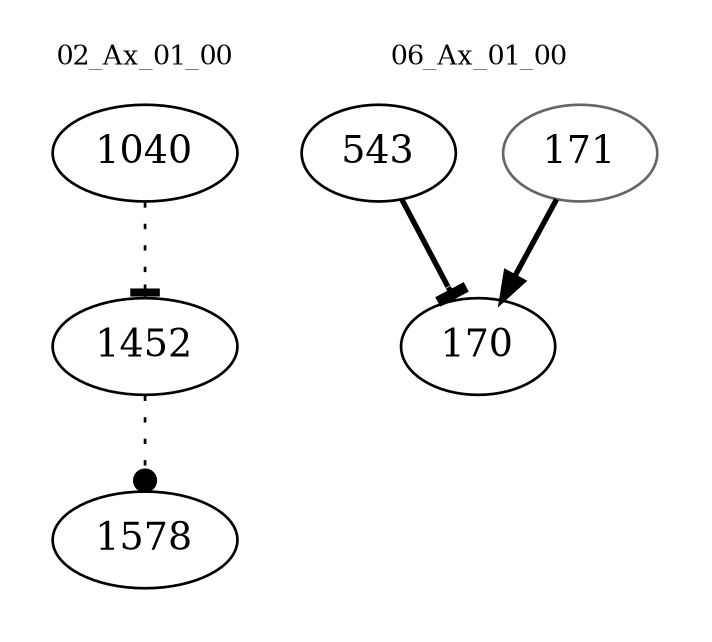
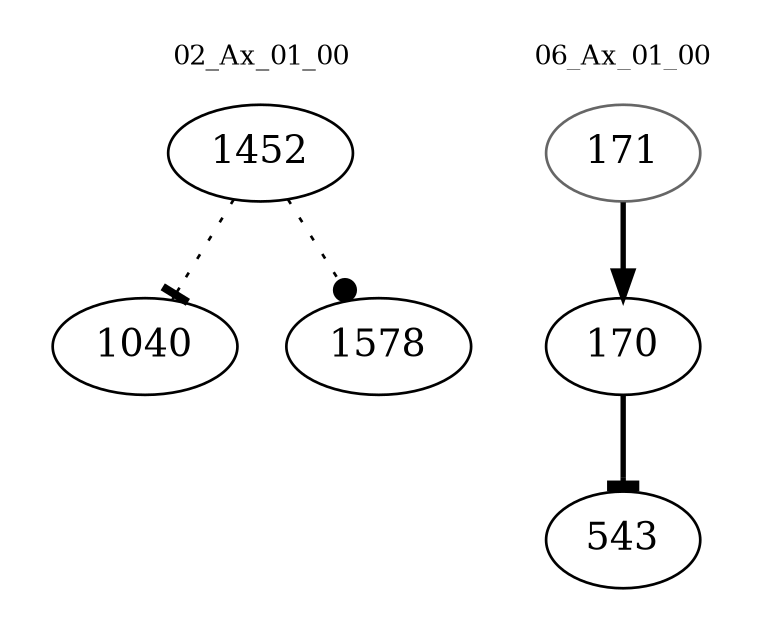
edge "1040" -> "1452": reversed
edge "543" -> "170": reversed
